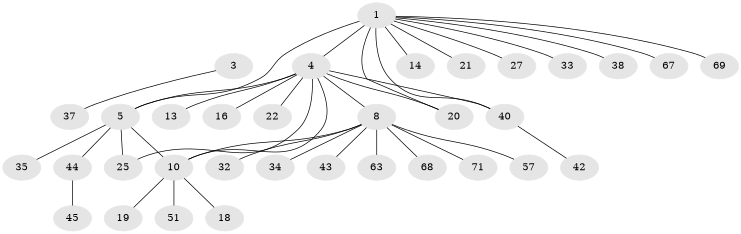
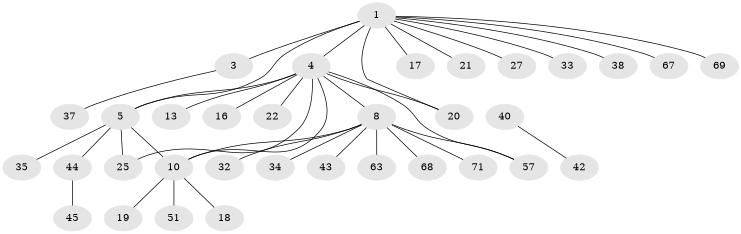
node "14": label "14" -> "17"
edge "4" -- "40": now "4" -- "57"
edge "1" -- "40": now "1" -- "3"
